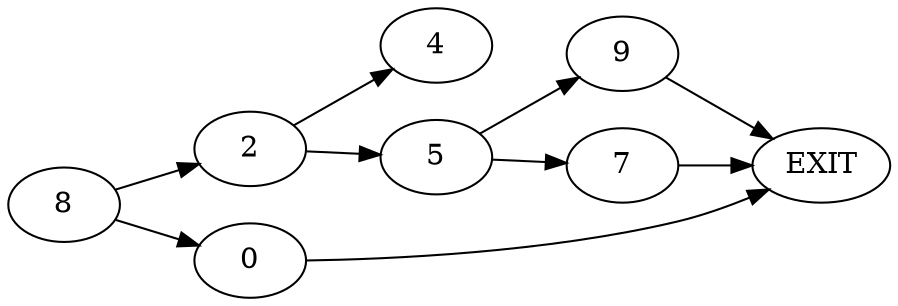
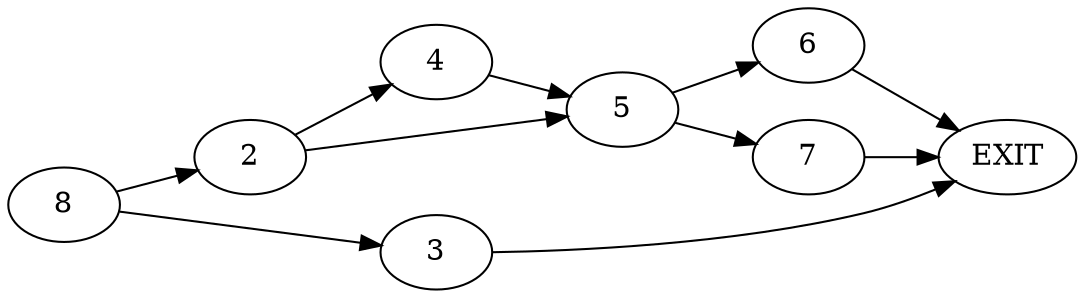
node "9": label "9" -> "6"
edge "4" -> "5": added
node "0": label "0" -> "3"
